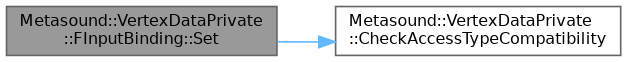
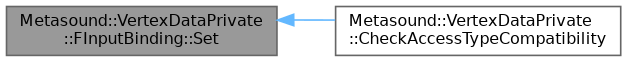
edge "Metasound::VertexDataPrivate ::FInputBinding::Set" -> "Metasound::VertexDataPrivate ::CheckAccessTypeCompatibility": reversed
